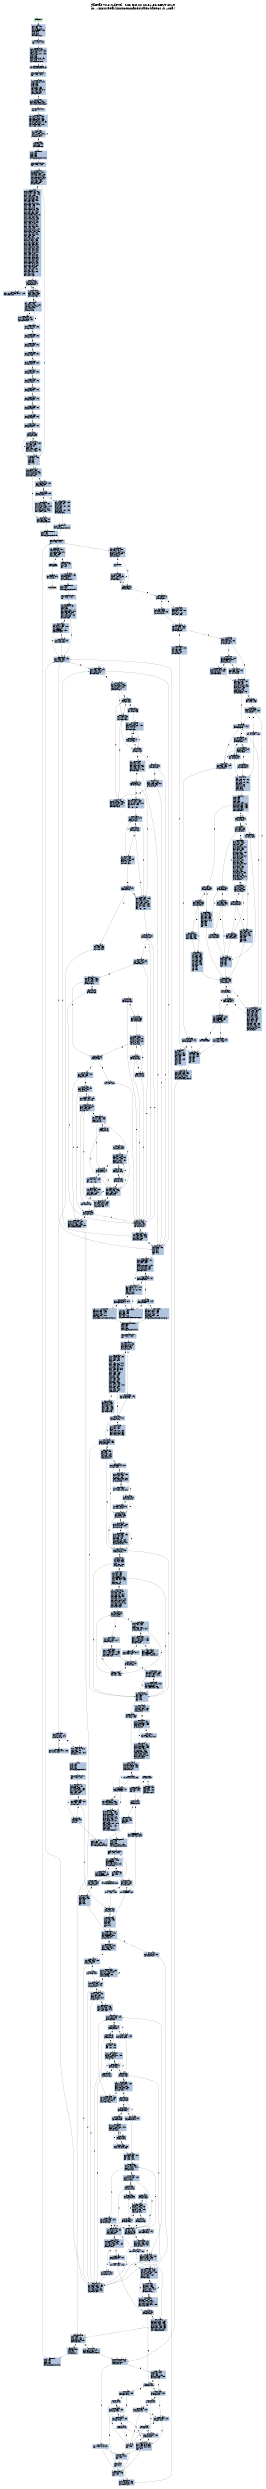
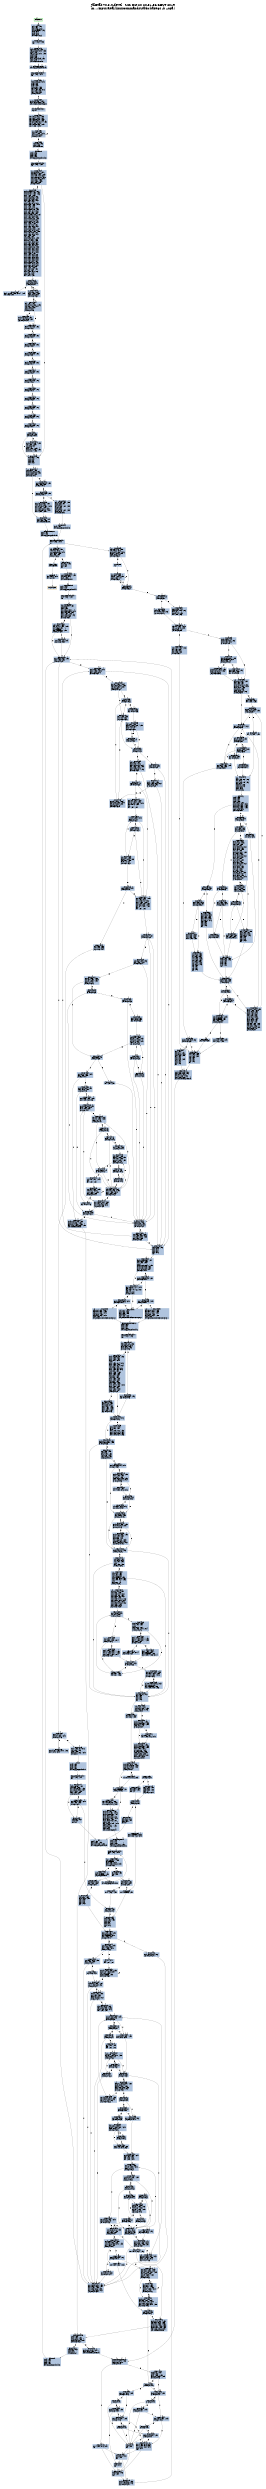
edge "0x080aeb03 cmpl %edx, %esi jne 0x080aeb60" -> "0x080aeb60 movl %ebx, %eax xorl %edi, %edi jmp 0x080aeb24": reversed
edge "0x0807a68b testb %al, %al je 0x0807a6c0" -> "0x0807a68f cmpb %al, %dl jne 0x0807a6c0": added, label "F"
node "0x0807a77c cmpb %dl, %cl jne 0x0807a7a5": added
node "0x0807a828 nop leal (%esi), %esi": added
edge "0x0807a4ad jb 0x0807a4a1" -> "0x0807a4bb cmpl 0x10(%eax), %ebx ja 0x0807a4a1": now "0x0807a4ad jb 0x0807a4a1" -> "0x0807a4a1 popl %ebx ret"
